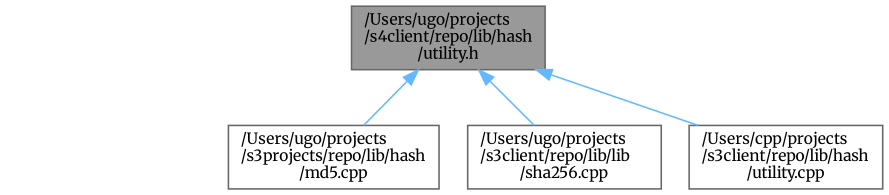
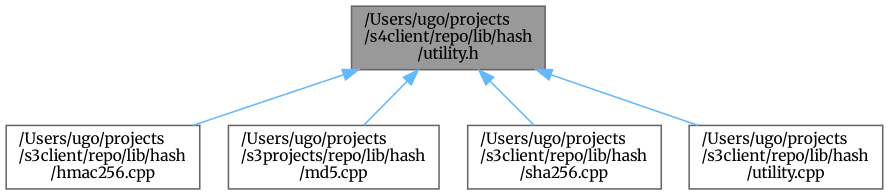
node "/Users/ugo/projects /s3client/repo/lib/hash /hmac256.cpp": added
node "/Users/ugo/projects /s3client/repo/lib/lib /sha256.cpp": label "/Users/ugo/projects /s3client/repo/lib/lib /sha256.cpp" -> "/Users/ugo/projects /s3client/repo/lib/hash /sha256.cpp"
node "/Users/cpp/projects /s3client/repo/lib/hash /utility.cpp": label "/Users/cpp/projects /s3client/repo/lib/hash /utility.cpp" -> "/Users/ugo/projects /s3client/repo/lib/hash /utility.cpp"
